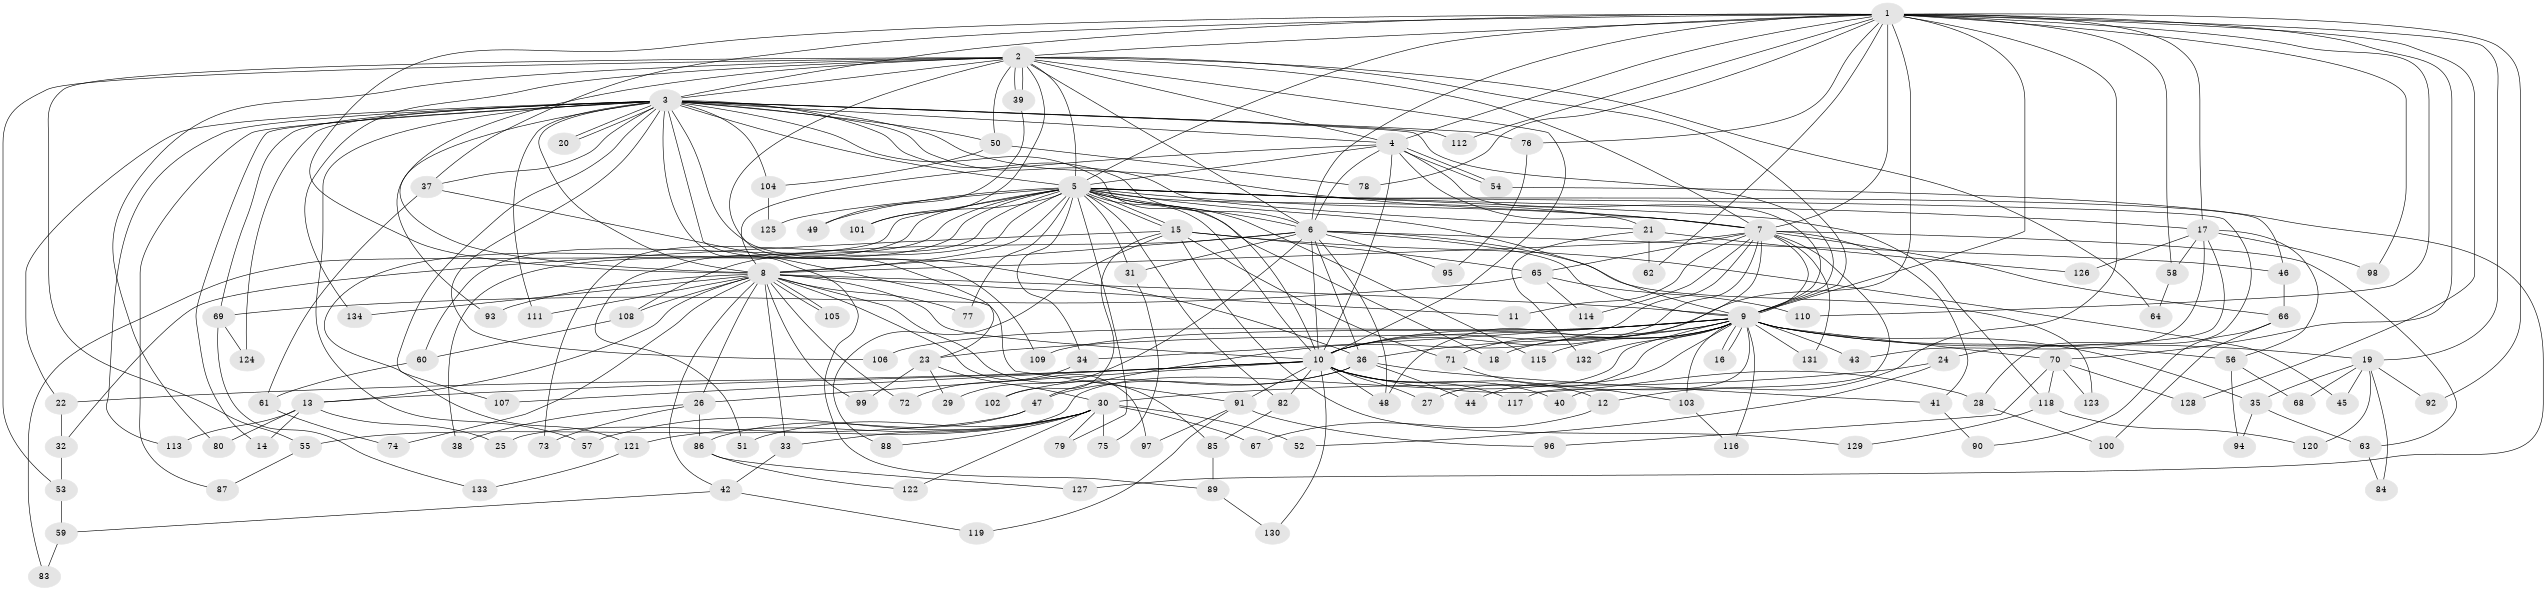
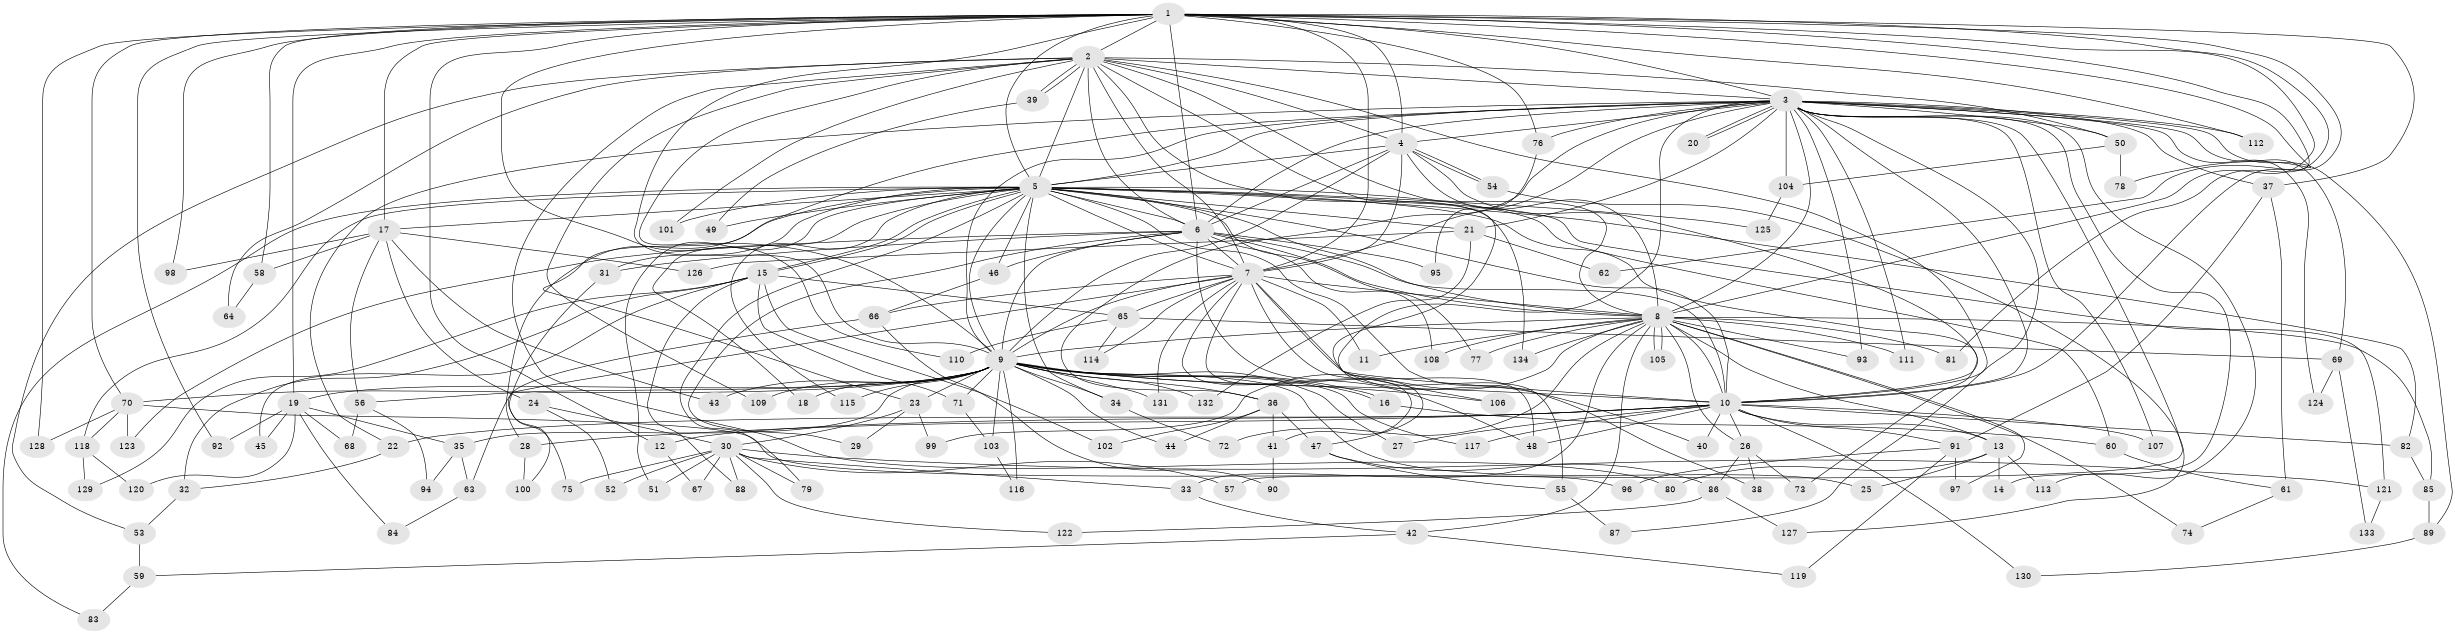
edge "6" -- "36": now "6" -- "7"
edge "108" -- "60": now "16" -- "60"
node "81": added
